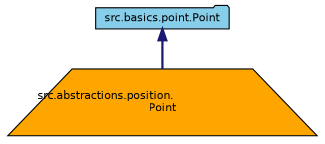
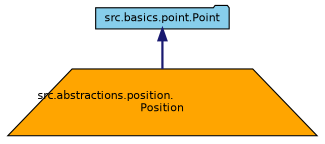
node "src.abstractions.position. Point": label "src.abstractions.position. Point" -> "src.abstractions.position. Position"
